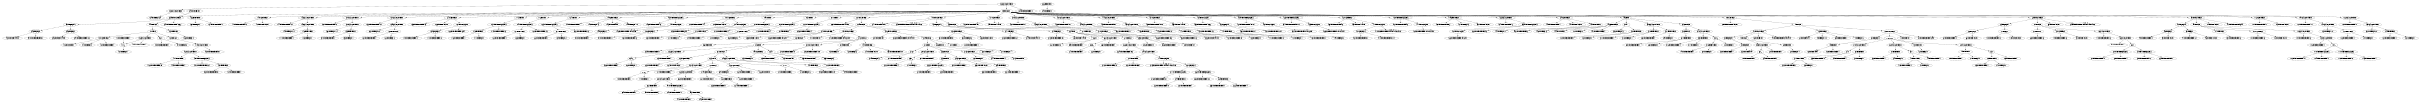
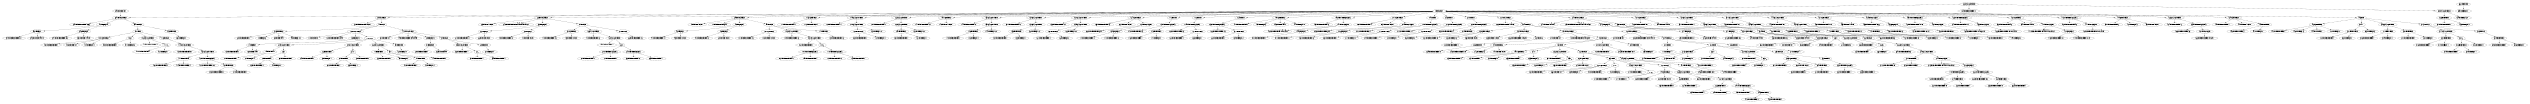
edge "410_T_IDENTIFIER(i)" -> "411_+": reversed
node "295_T_MEMBER(i)": label "295_T_MEMBER(i)" -> "295_T_IDENTIFIER(i)"
